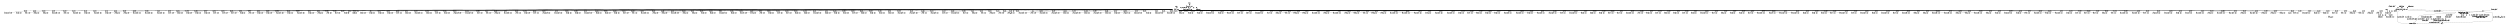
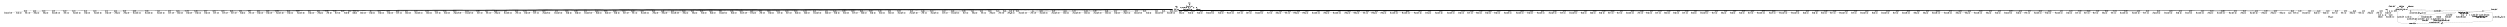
node "(ControlStructure,if (msl_info->image[n] == (Image *) NULL))": added
